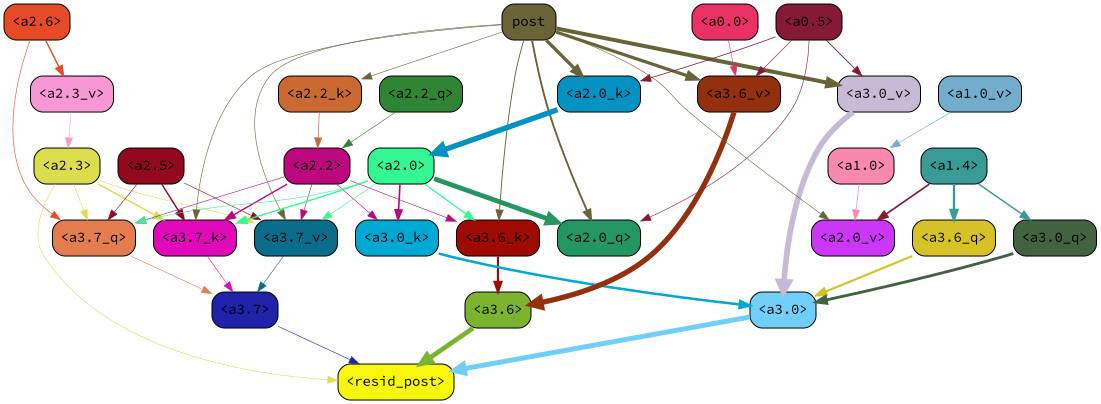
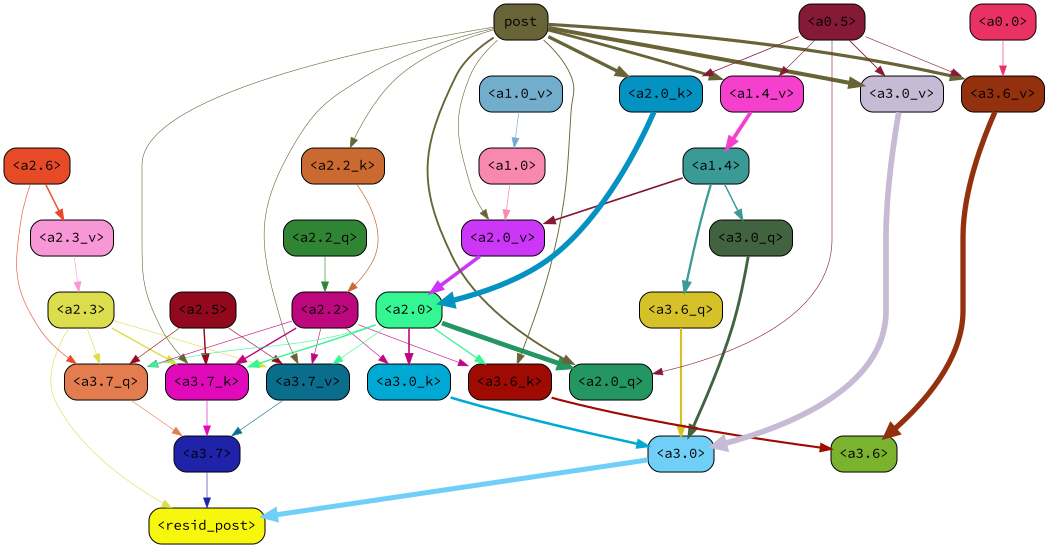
node "<a1.4_v>": added
edge "<a2.0_v>" -> "<a2.0>": added
edge "<a3.6>" -> "<resid_post>": removed
